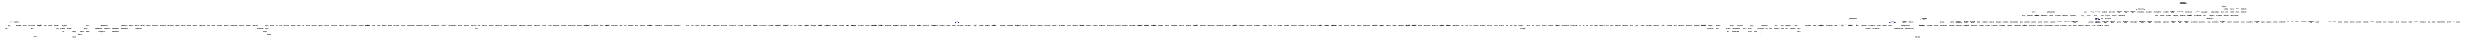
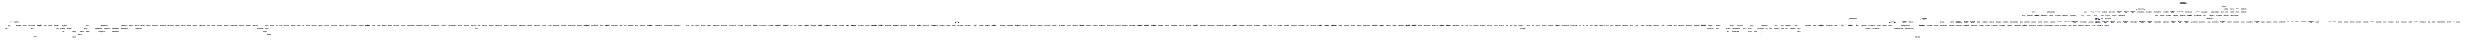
node "parent_vs_child_stealing.cpp": added
